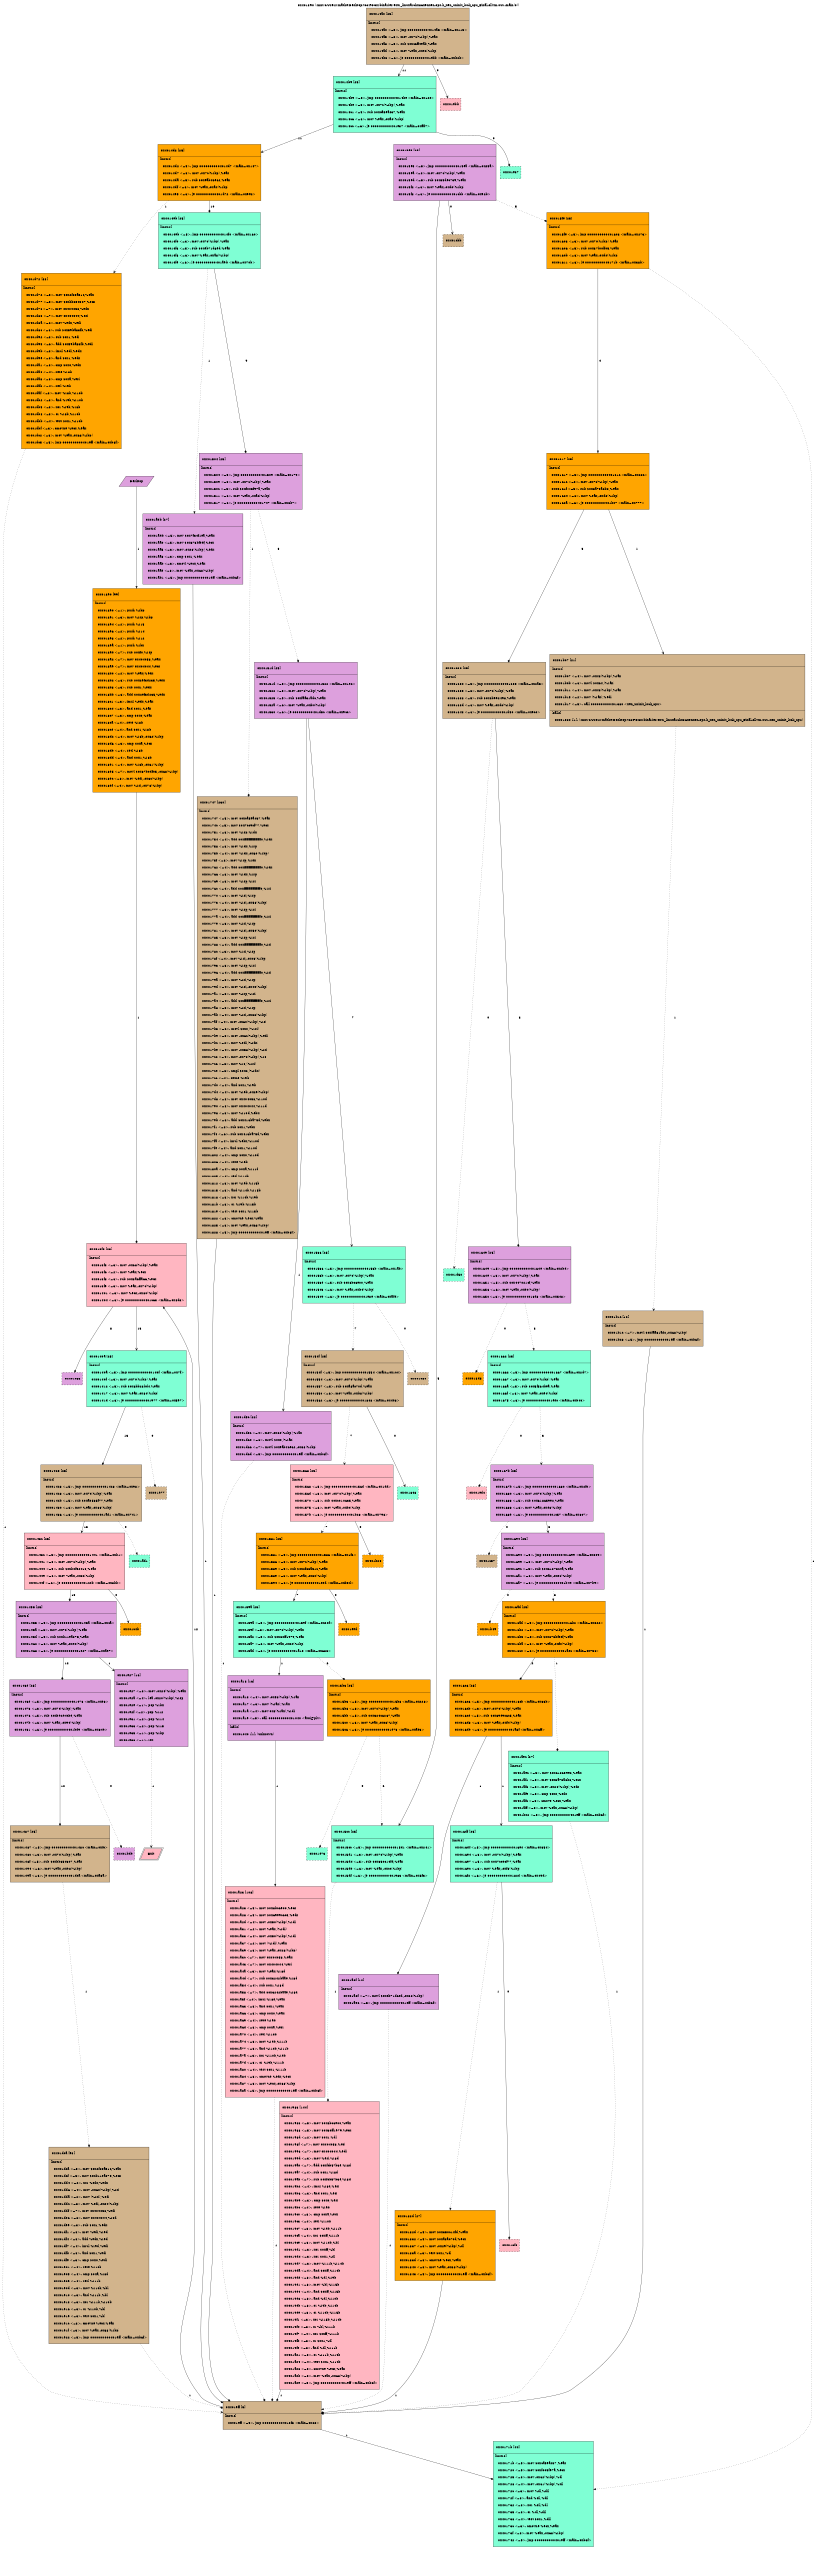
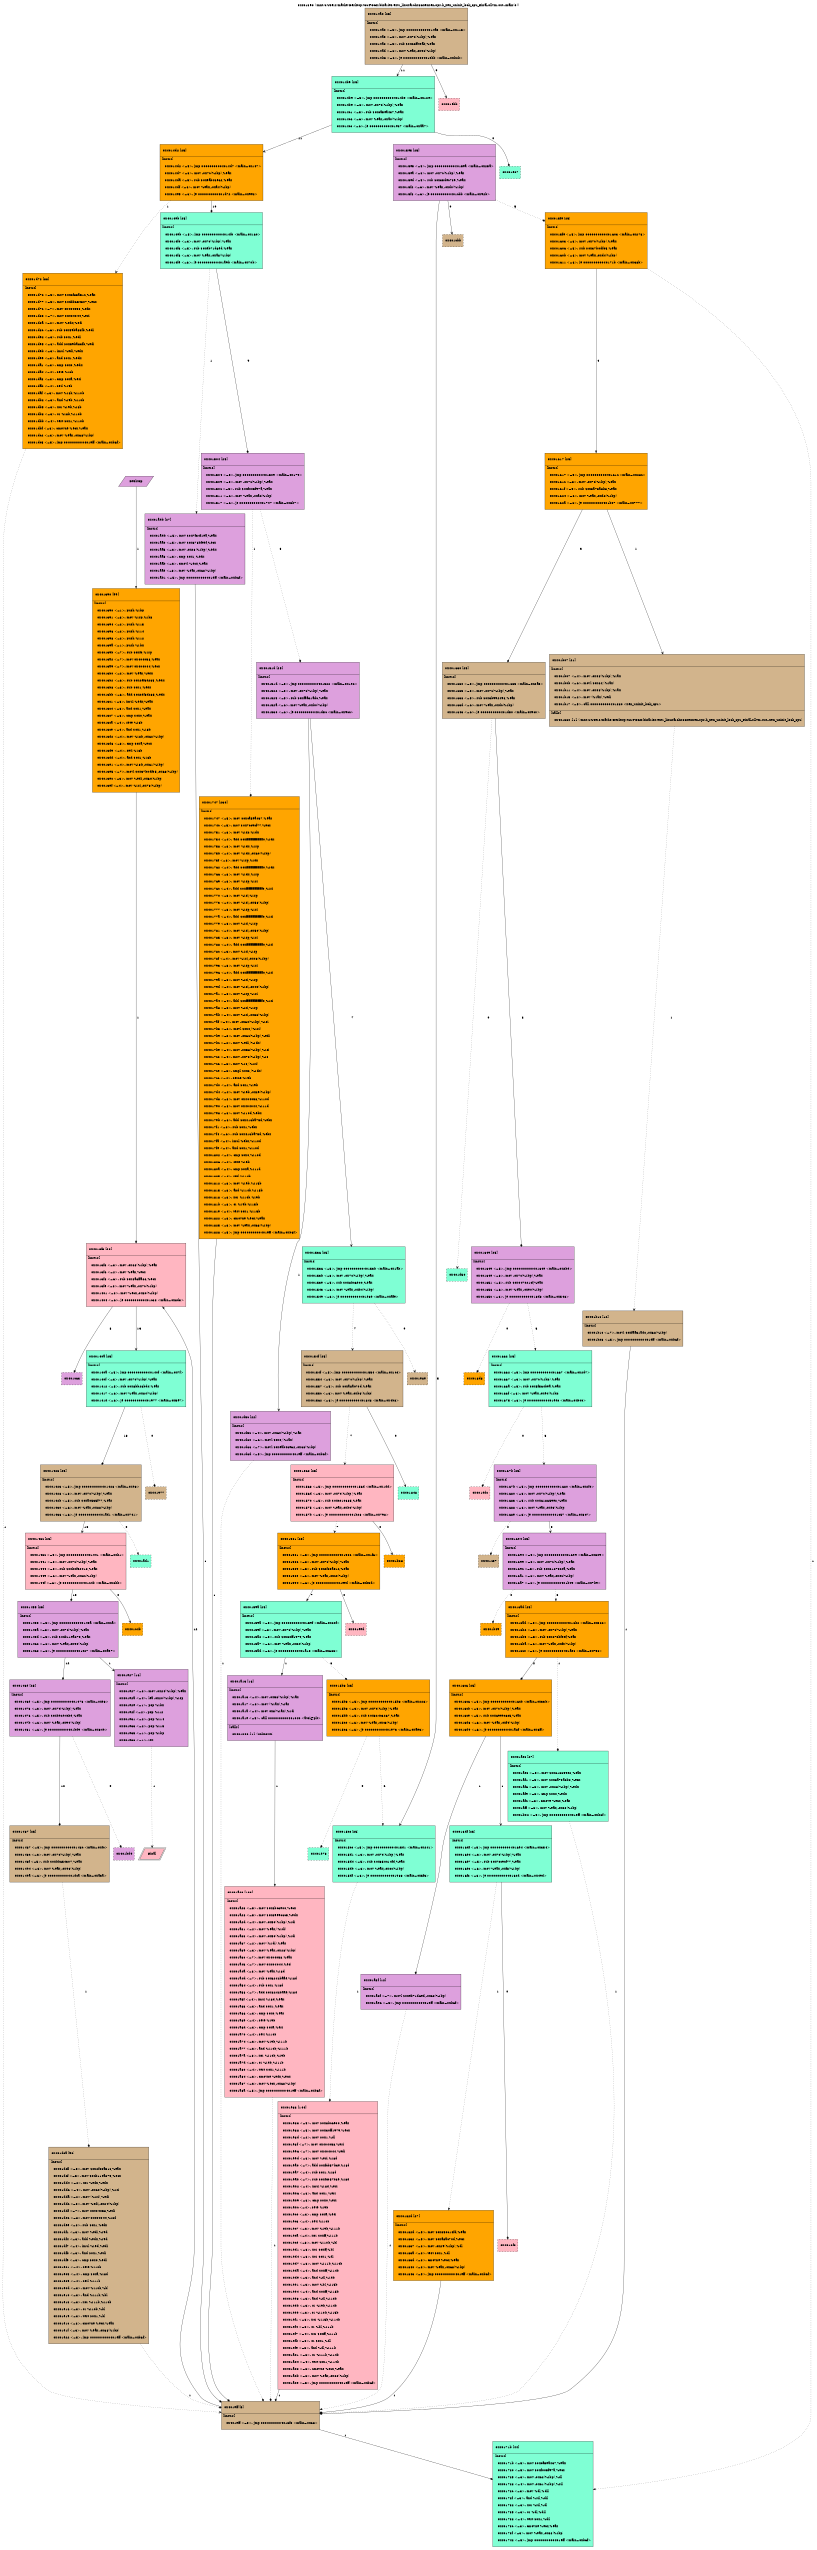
node "0x401747 [230]": fillcolor tan -> orange
node "0x401eed": fillcolor orange -> lightpink
node "Exit": label "Exit" -> "Final"
